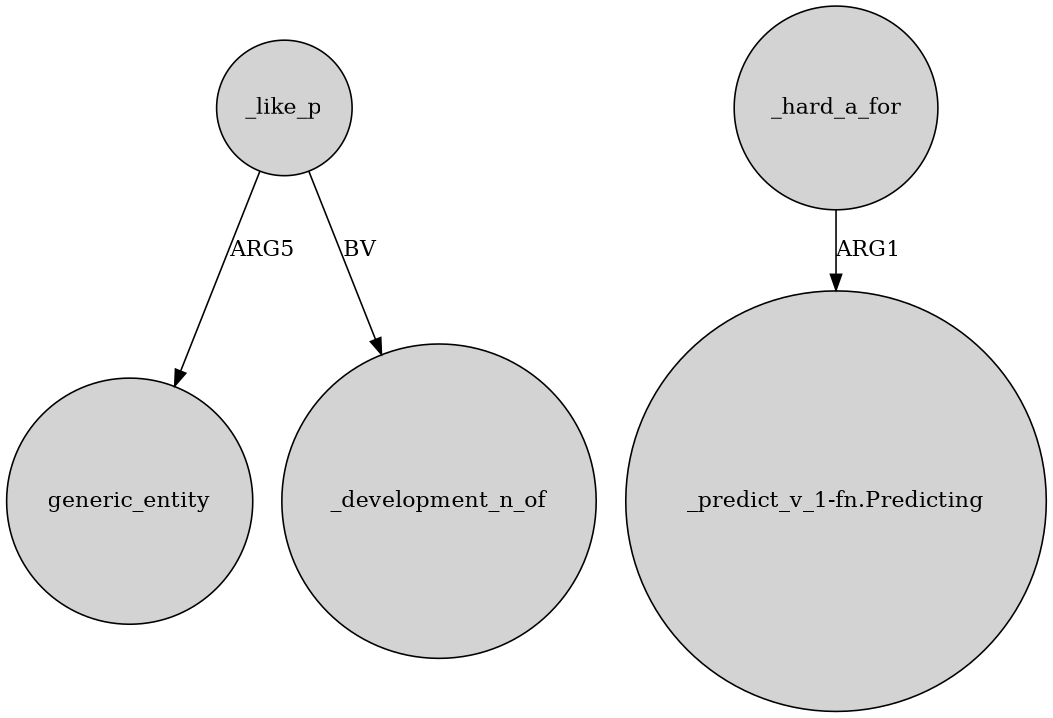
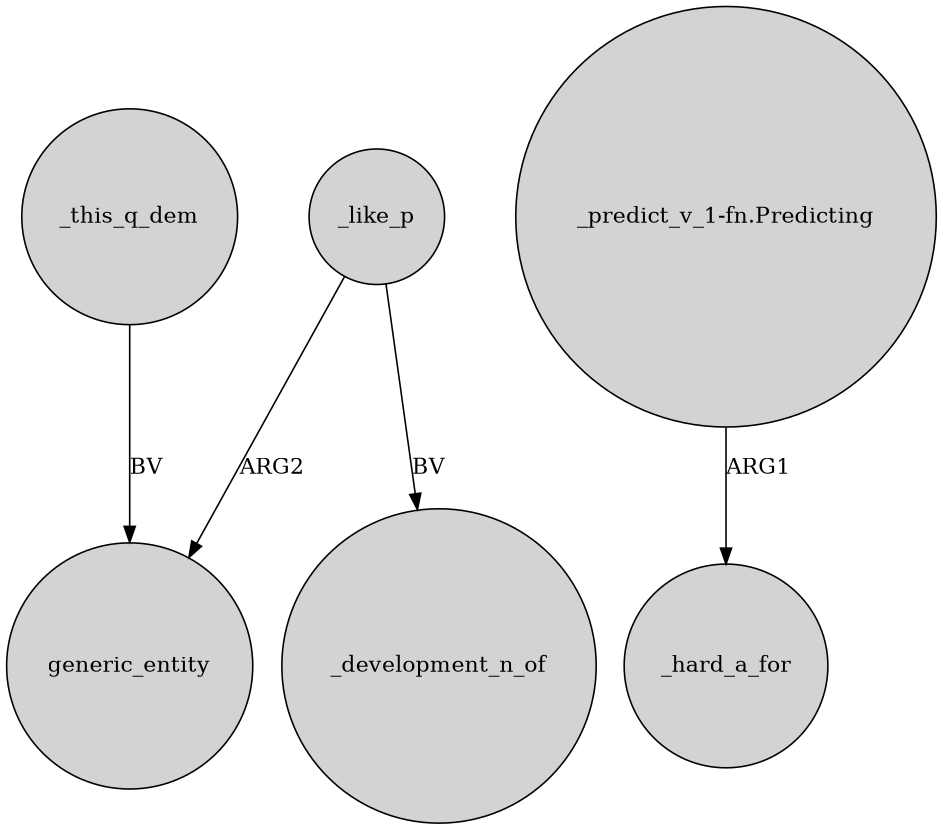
node "_this_q_dem": added
edge "_hard_a_for" -> "_predict_v_1-fn.Predicting": reversed
edge "_like_p" -> "generic_entity": label "ARG5" -> "ARG2"
